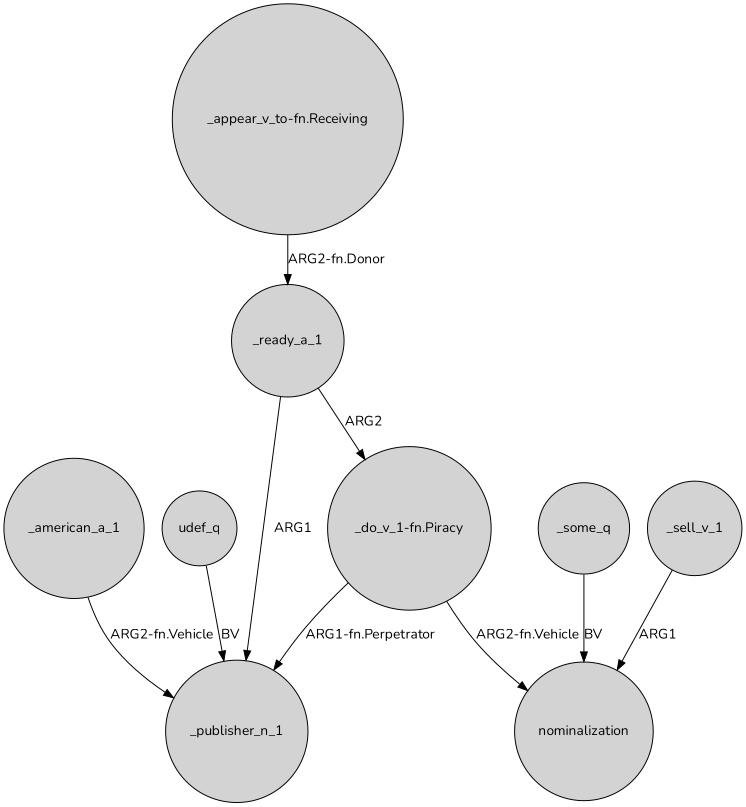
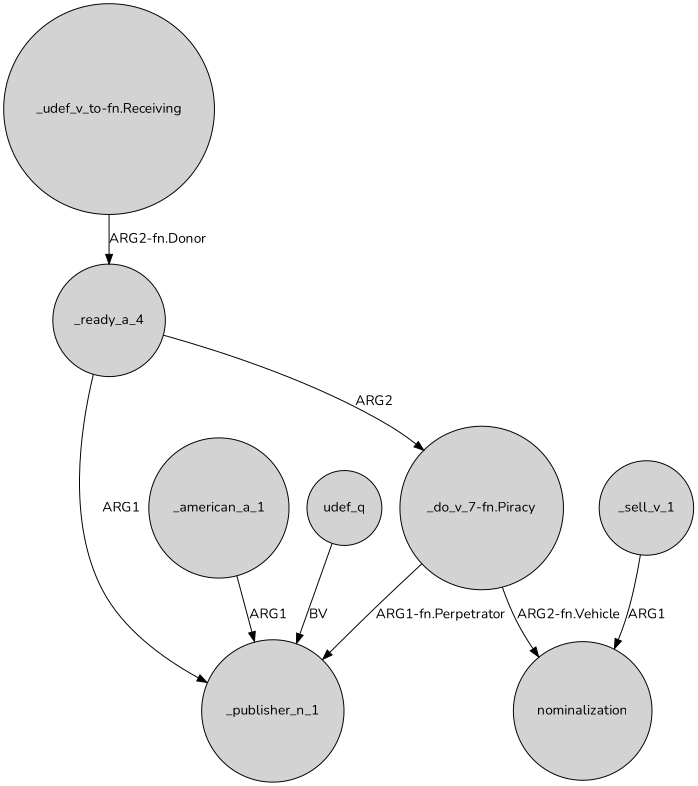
node "_appear_v_to-fn.Receiving": label "_appear_v_to-fn.Receiving" -> "_udef_v_to-fn.Receiving"
node "_ready_a_1": label "_ready_a_1" -> "_ready_a_4"
node "_do_v_1-fn.Piracy": label "_do_v_1-fn.Piracy" -> "_do_v_7-fn.Piracy"
node "_some_q": removed
edge "_american_a_1" -> "_publisher_n_1": label "ARG2-fn.Vehicle" -> "ARG1"
